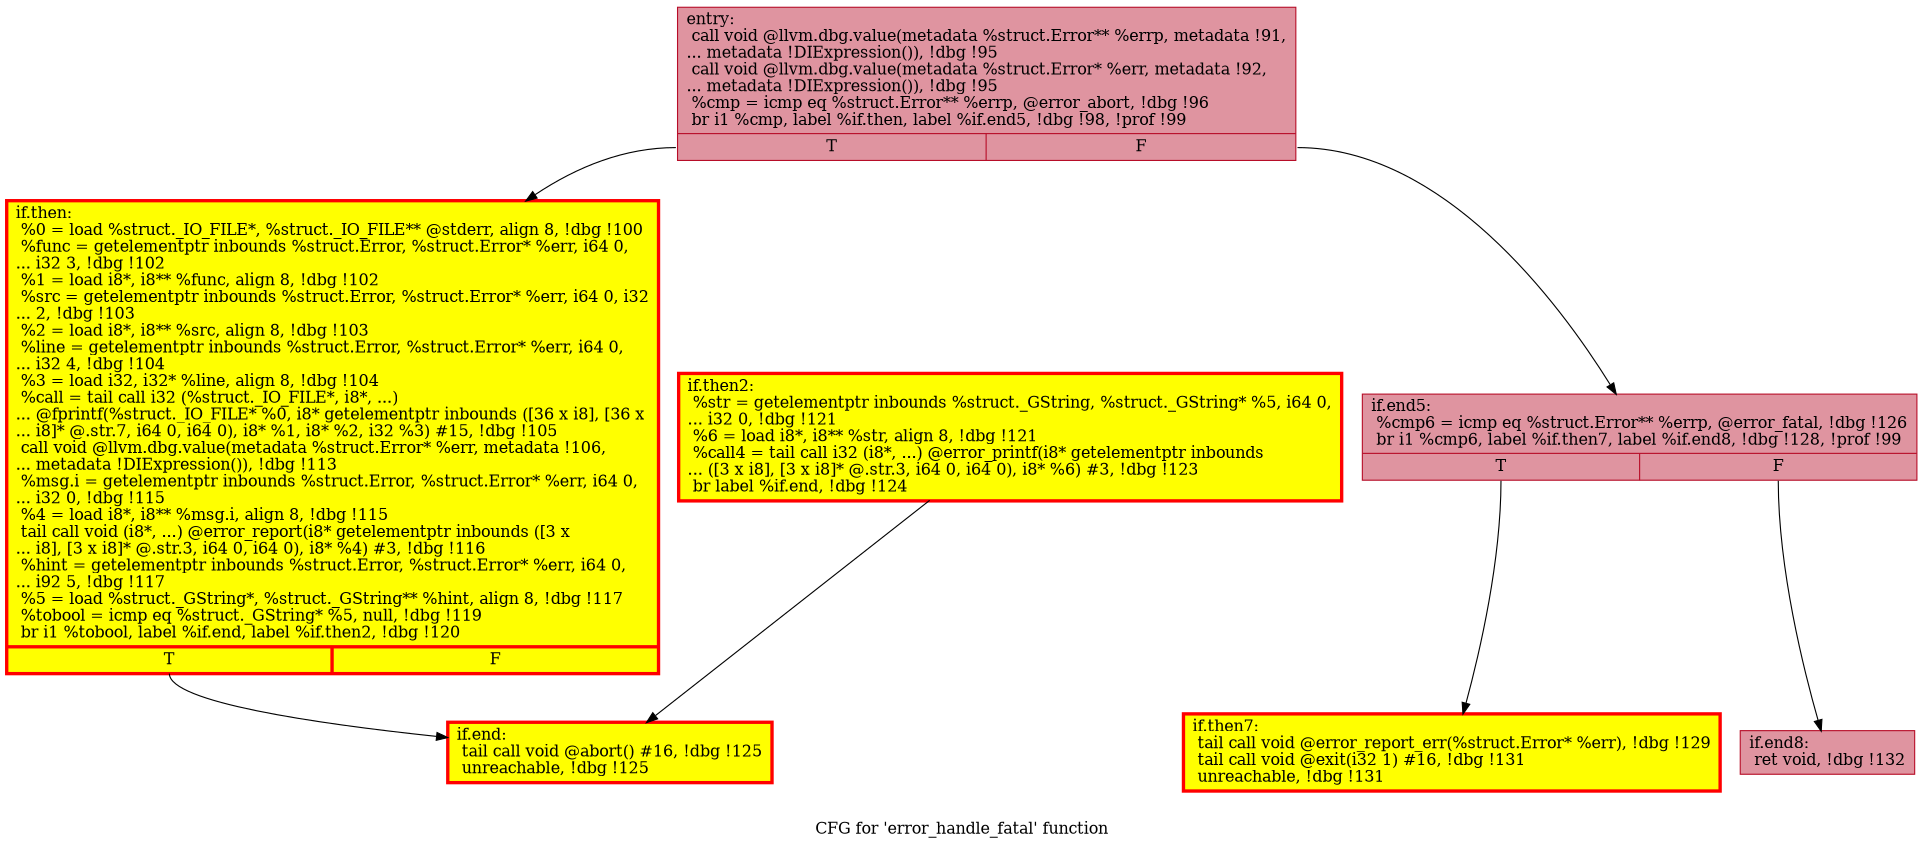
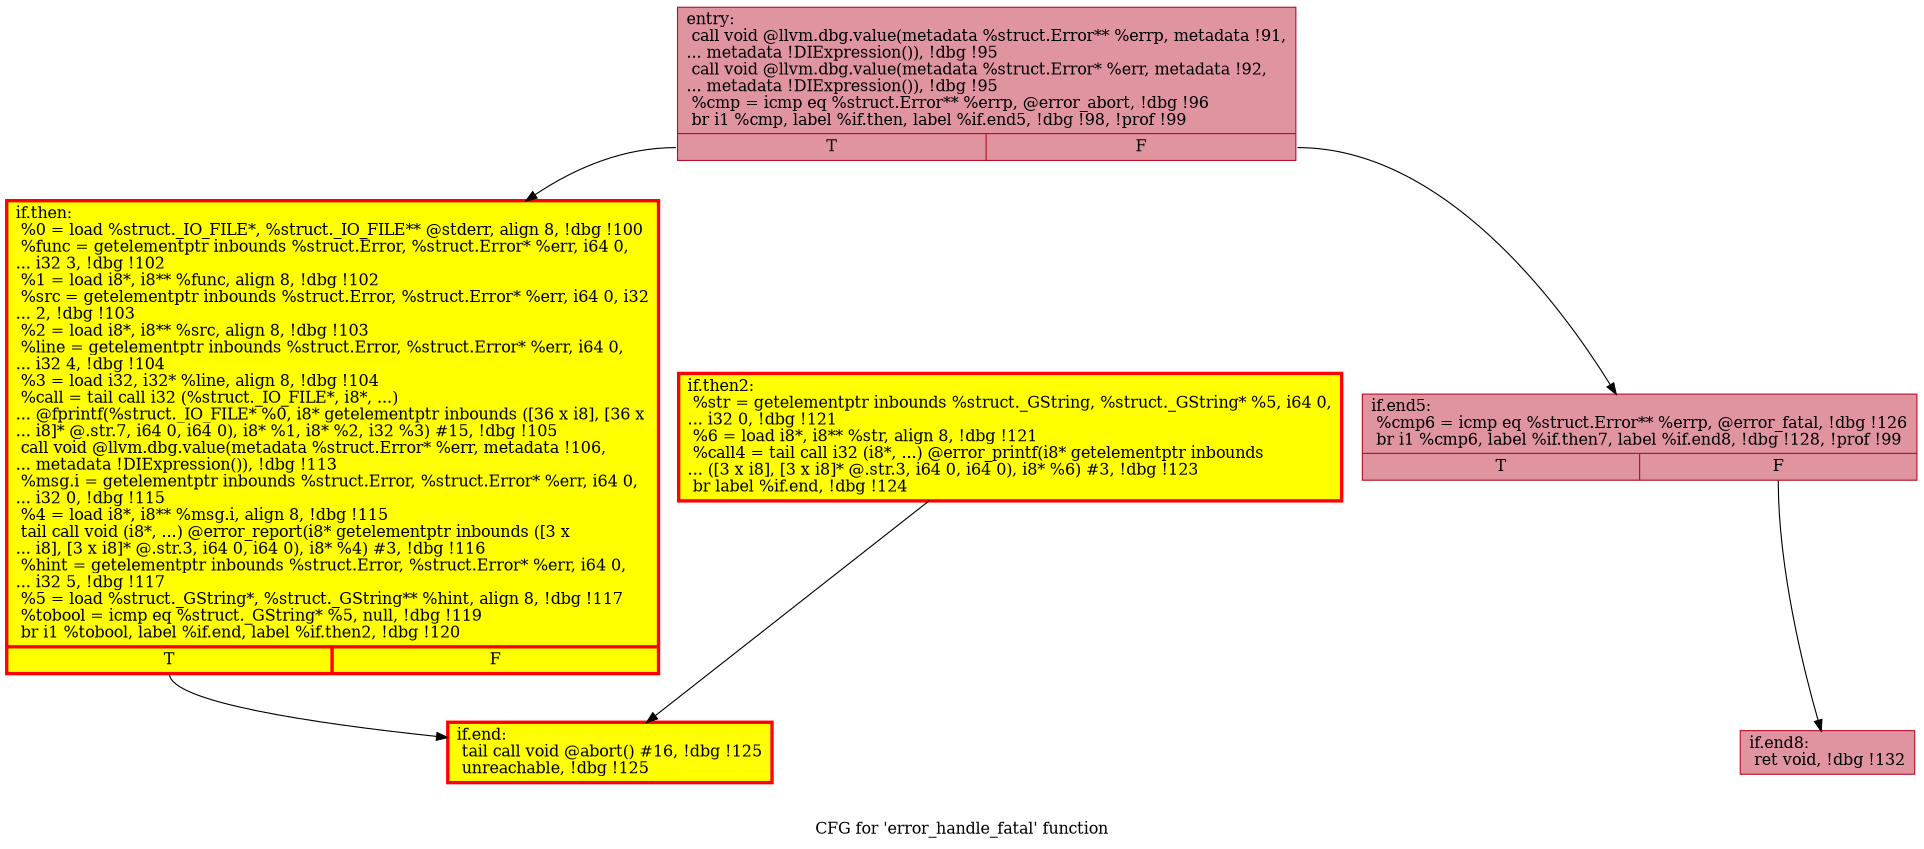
node "if.then:": text "... i92 5, !dbg !117" -> "... i32 5, !dbg !117"
node "if.then7:": removed
